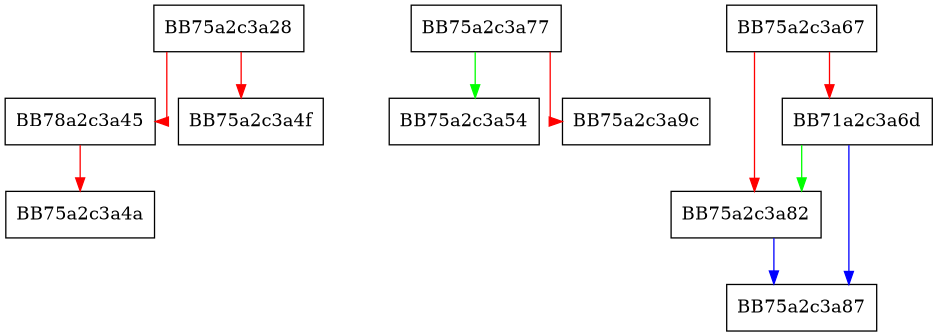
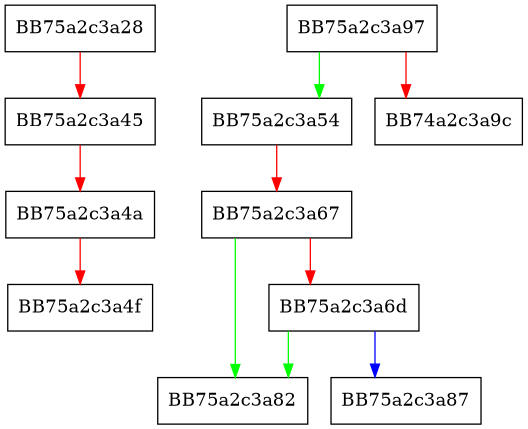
node "BB75a2c3a77": label "BB75a2c3a77" -> "BB75a2c3a97"
edge "BB75a2c3a28" -> "BB75a2c3a4f": now "BB75a2c3a4a" -> "BB75a2c3a4f"
edge "BB75a2c3a67" -> "BB75a2c3a82": color red -> green
node "BB78a2c3a45": label "BB78a2c3a45" -> "BB75a2c3a45"
node "BB75a2c3a9c": label "BB75a2c3a9c" -> "BB74a2c3a9c"
node "BB71a2c3a6d": label "BB71a2c3a6d" -> "BB75a2c3a6d"
edge "BB75a2c3a54" -> "BB75a2c3a67": added
edge "BB75a2c3a82" -> "BB75a2c3a87": removed
